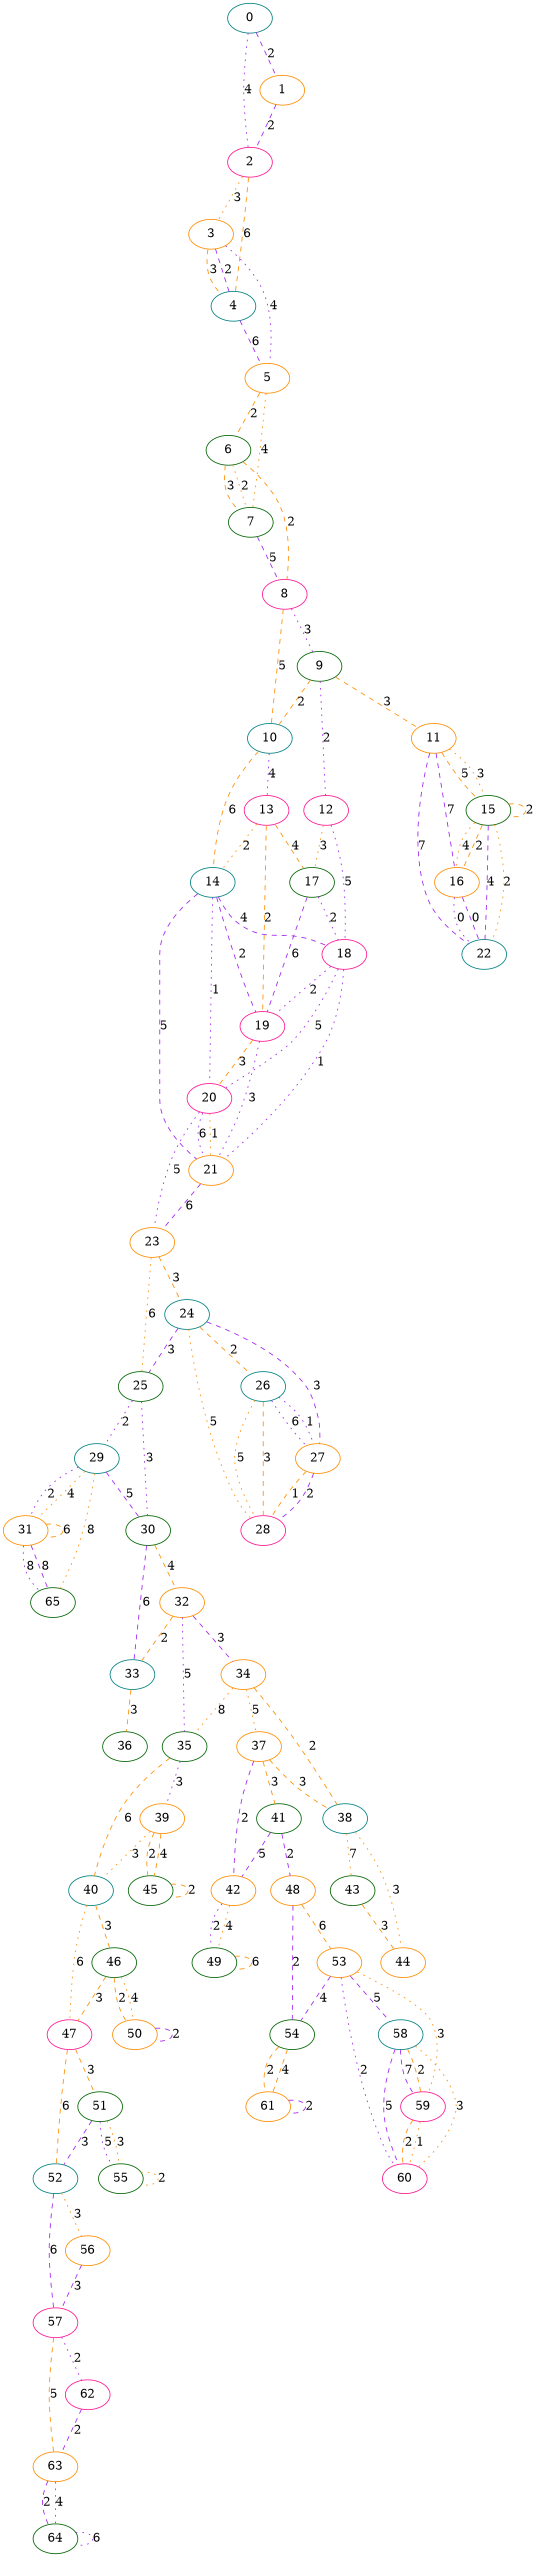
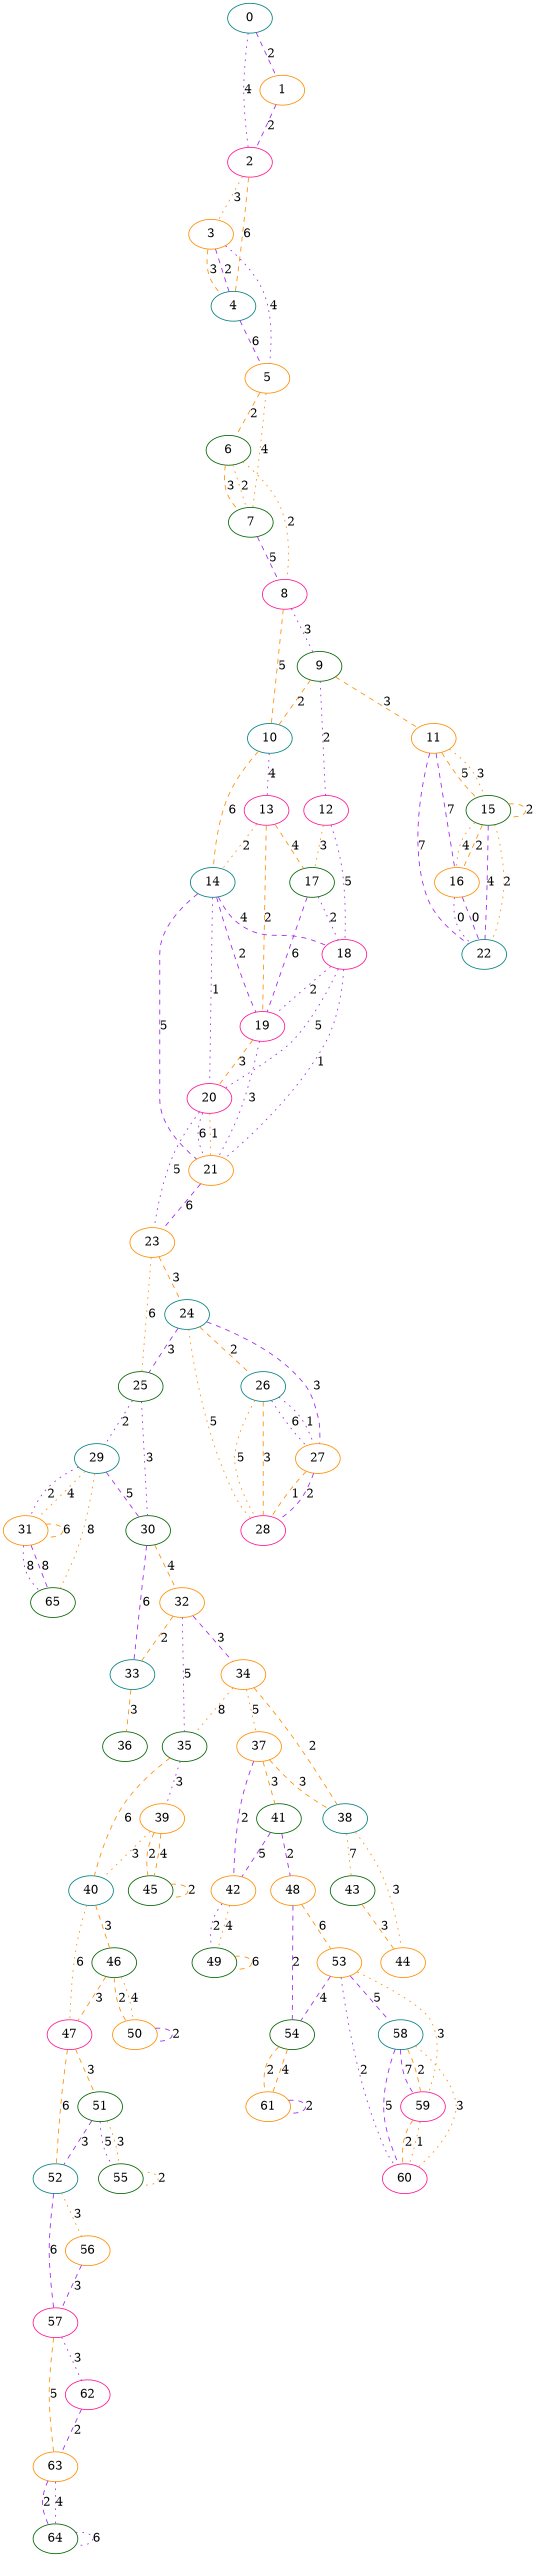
edge "6" -- "8": style dashed -> dotted
edge "57" -- "62": label "2" -> "3"
